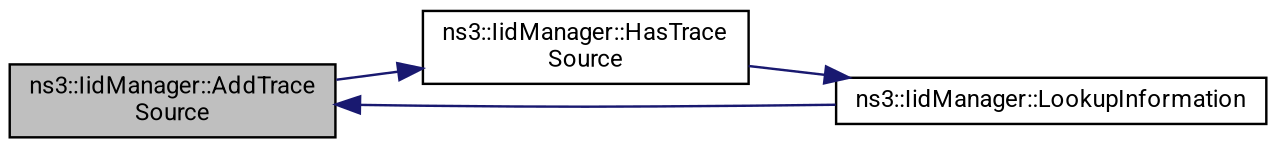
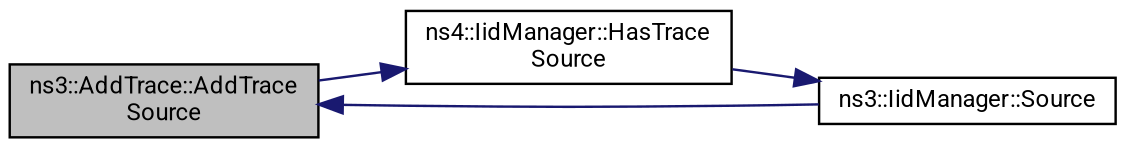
node "ns3::IidManager::HasTrace Source": label "ns3::IidManager::HasTrace Source" -> "ns4::IidManager::HasTrace Source"
node "ns3::IidManager::AddTrace Source": label "ns3::IidManager::AddTrace Source" -> "ns3::AddTrace::AddTrace Source"
node "ns3::IidManager::LookupInformation": label "ns3::IidManager::LookupInformation" -> "ns3::IidManager::Source"
